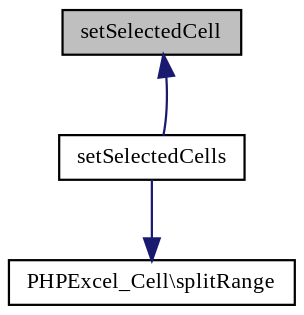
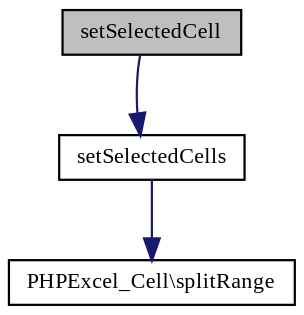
edge "setSelectedCells" -> "setSelectedCell": reversed
